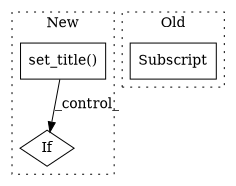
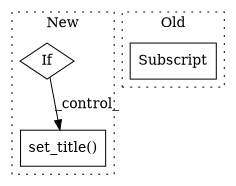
edge "set_title()" -> "If": reversed
